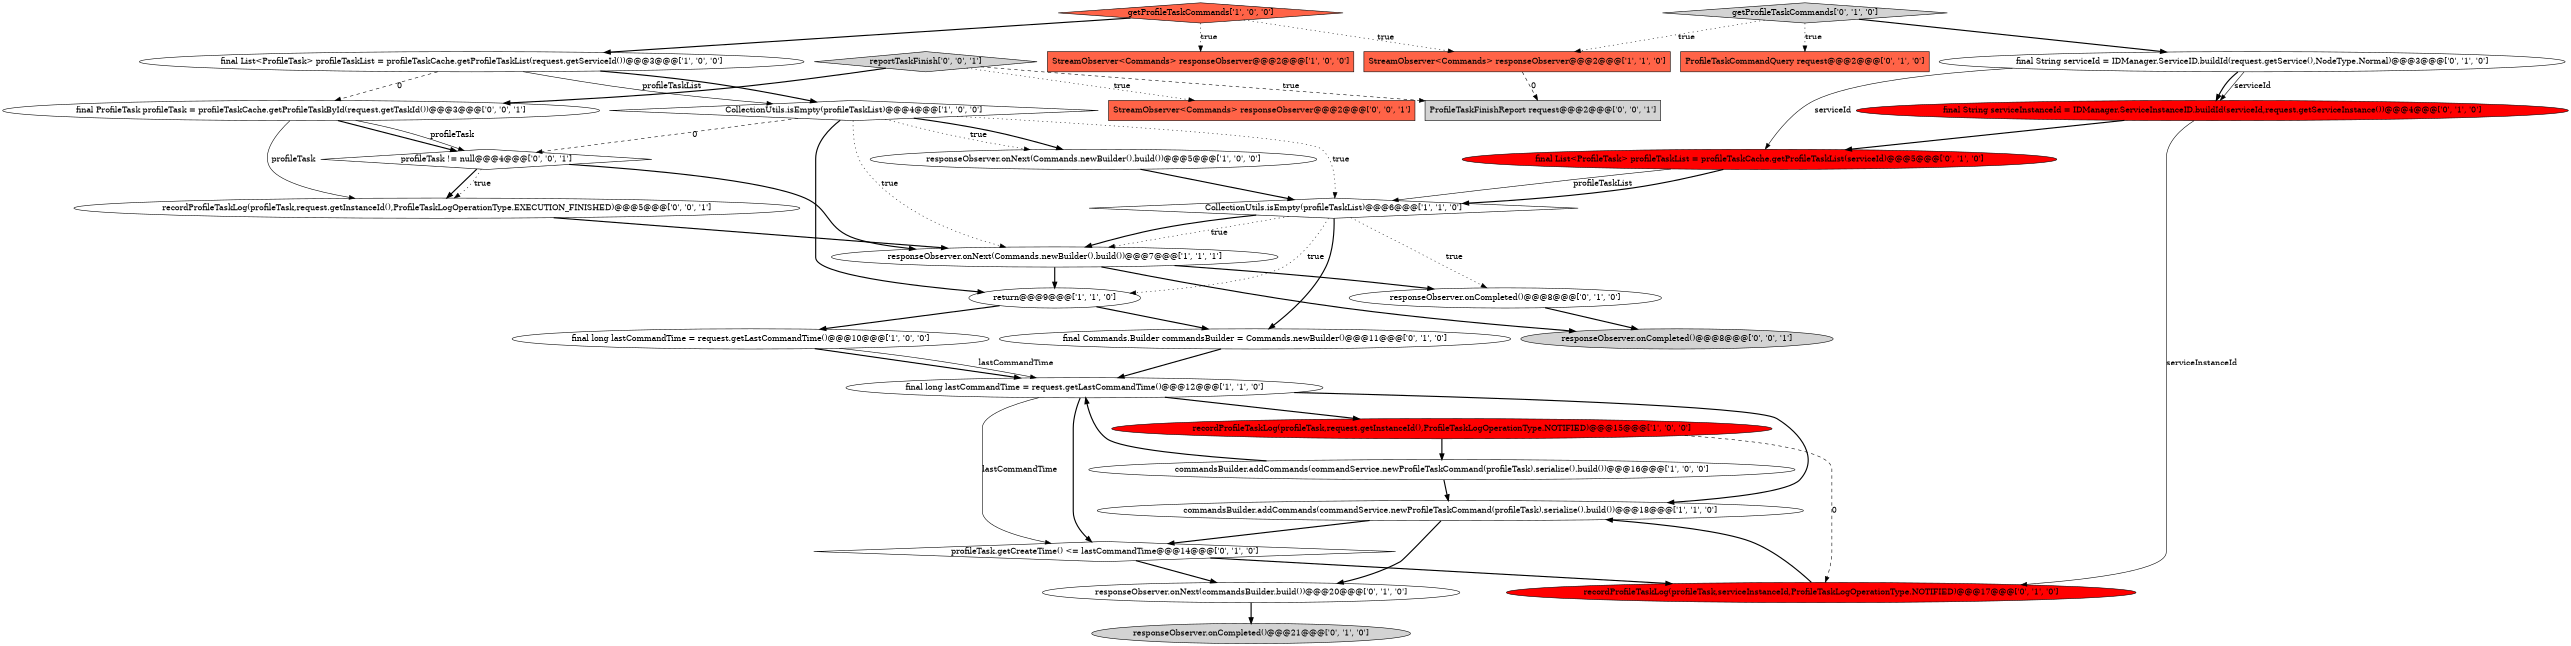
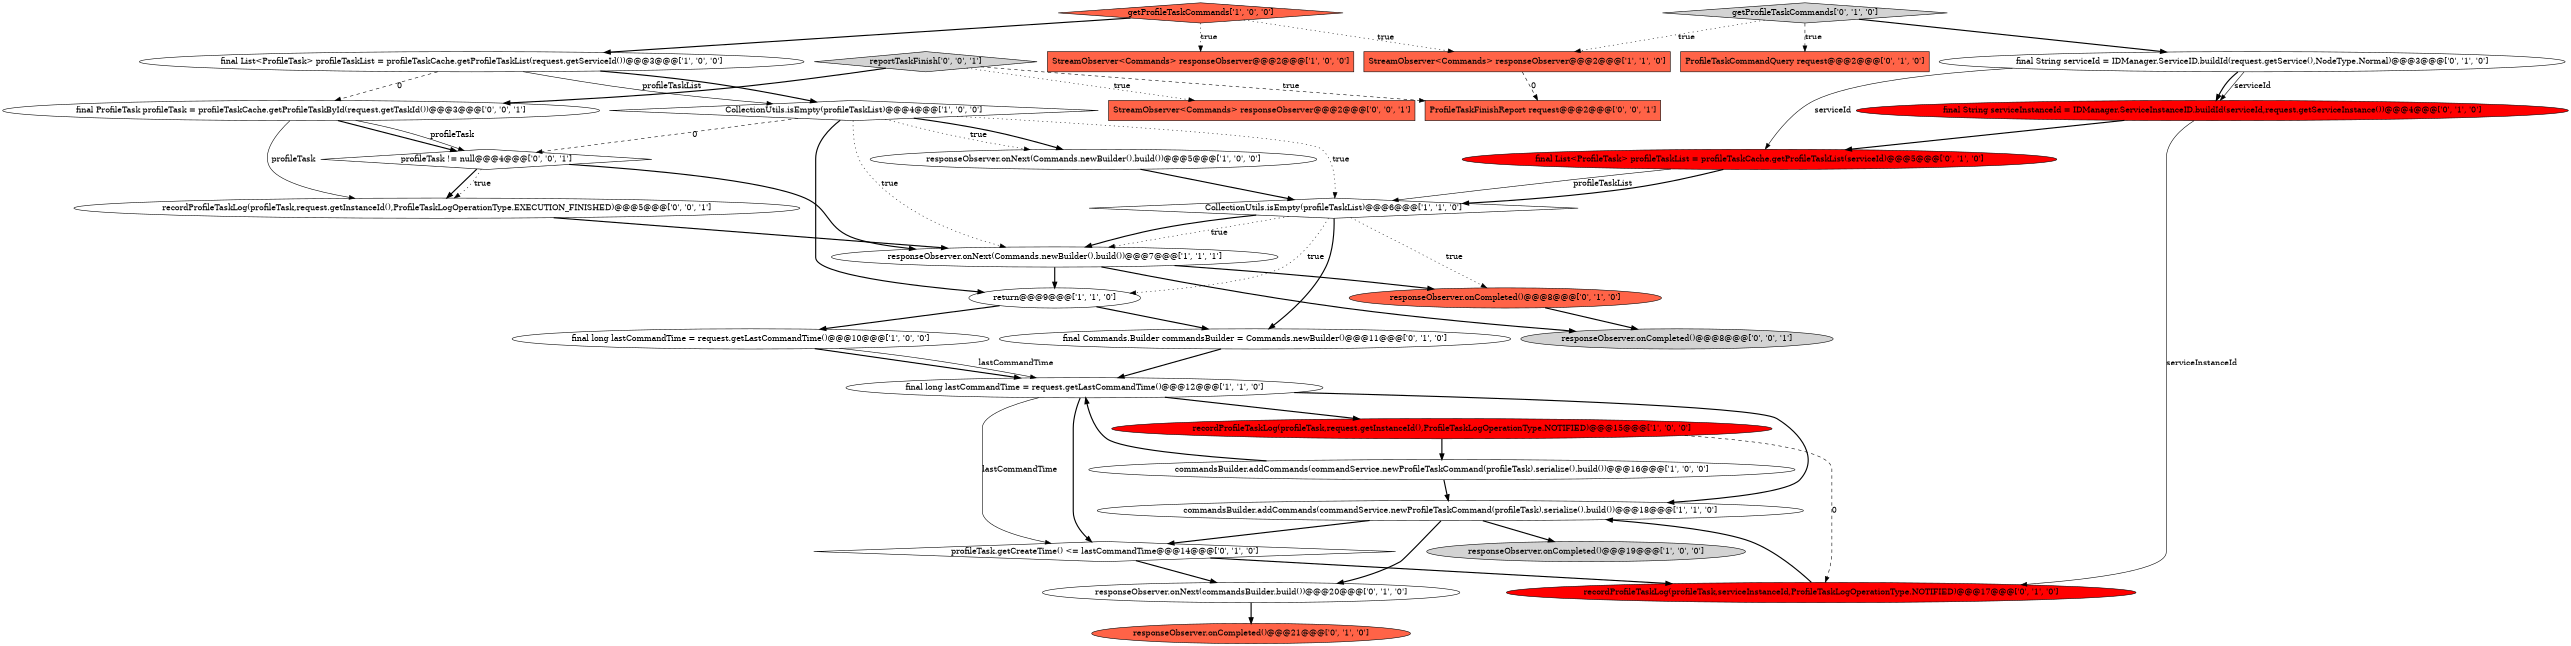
edge "getProfileTaskCommands['0', '1', '0']" -> "ProfileTaskCommandQuery request@@@2@@@['0', '1', '0']": style dotted -> dashed
node "ProfileTaskFinishReport request@@@2@@@['0', '0', '1']": fillcolor lightgray -> tomato
node "responseObserver.onCompleted()@@@8@@@['0', '1', '0']": fillcolor white -> tomato
node "responseObserver.onCompleted()@@@19@@@['1', '0', '0']": added
node "responseObserver.onCompleted()@@@21@@@['0', '1', '0']": fillcolor lightgray -> tomato
